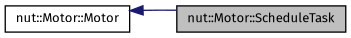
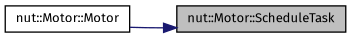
edge "nut::Motor::ScheduleTask" -> "nut::Motor::Motor": reversed
